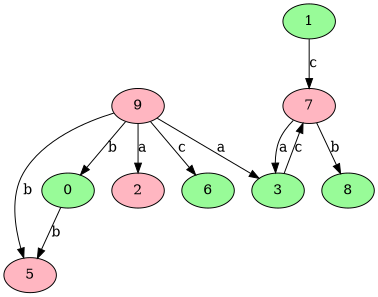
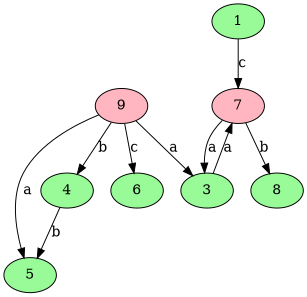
edge "3" -> "7": label "c" -> "a"
edge "9" -> "5": label "b" -> "a"
node "0": label "0" -> "4"
node "2": removed
node "5": fillcolor lightpink -> palegreen
